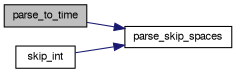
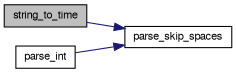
node "parse_to_time": label "parse_to_time" -> "string_to_time"
node "skip_int": label "skip_int" -> "parse_int"
